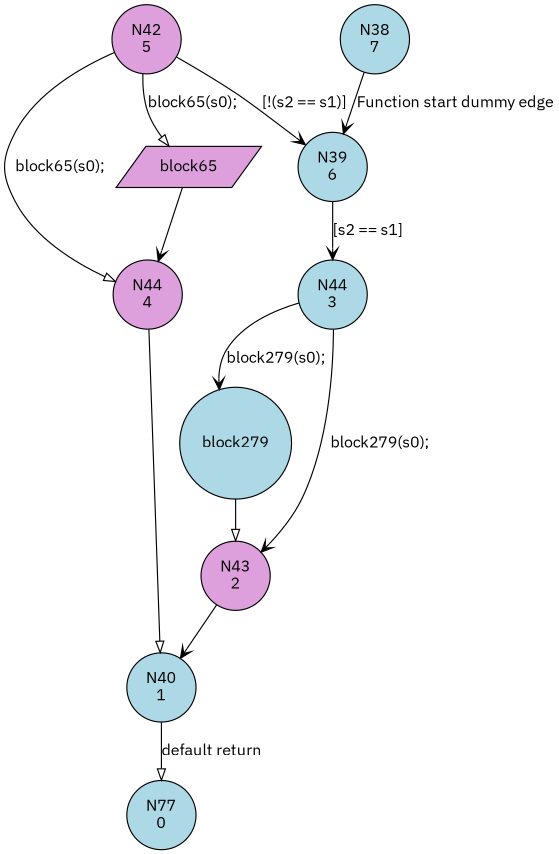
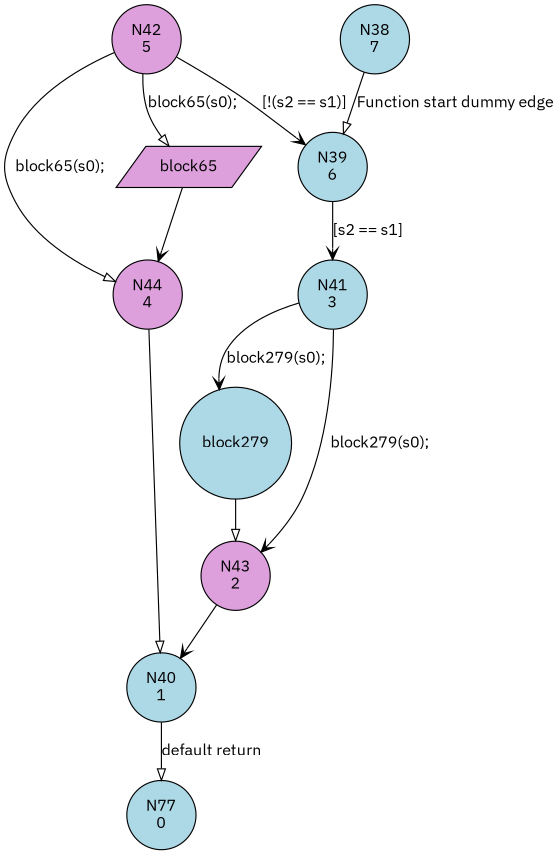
edge "N38 7" -> "N39 6": arrowhead vee -> onormal
node "N44 3": label "N44 3" -> "N41 3"
